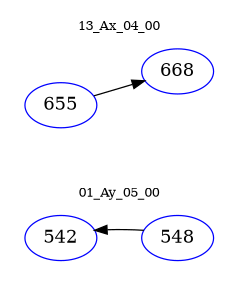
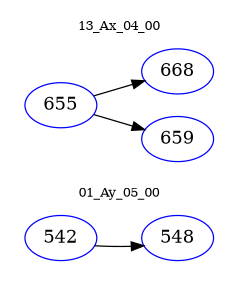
node "659": added
edge "548" -> "542": reversed
